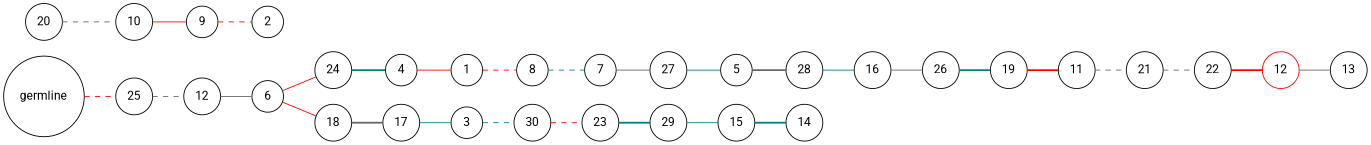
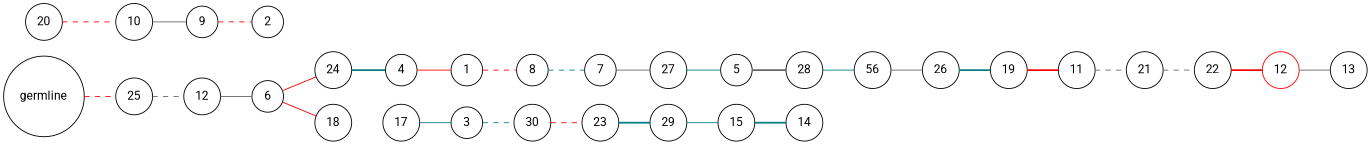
edge "20" -- "10": color gray40 -> red
edge "10" -- "9": color red -> gray40
node "16": label "16" -> "56"
edge "18" -- "17": removed
